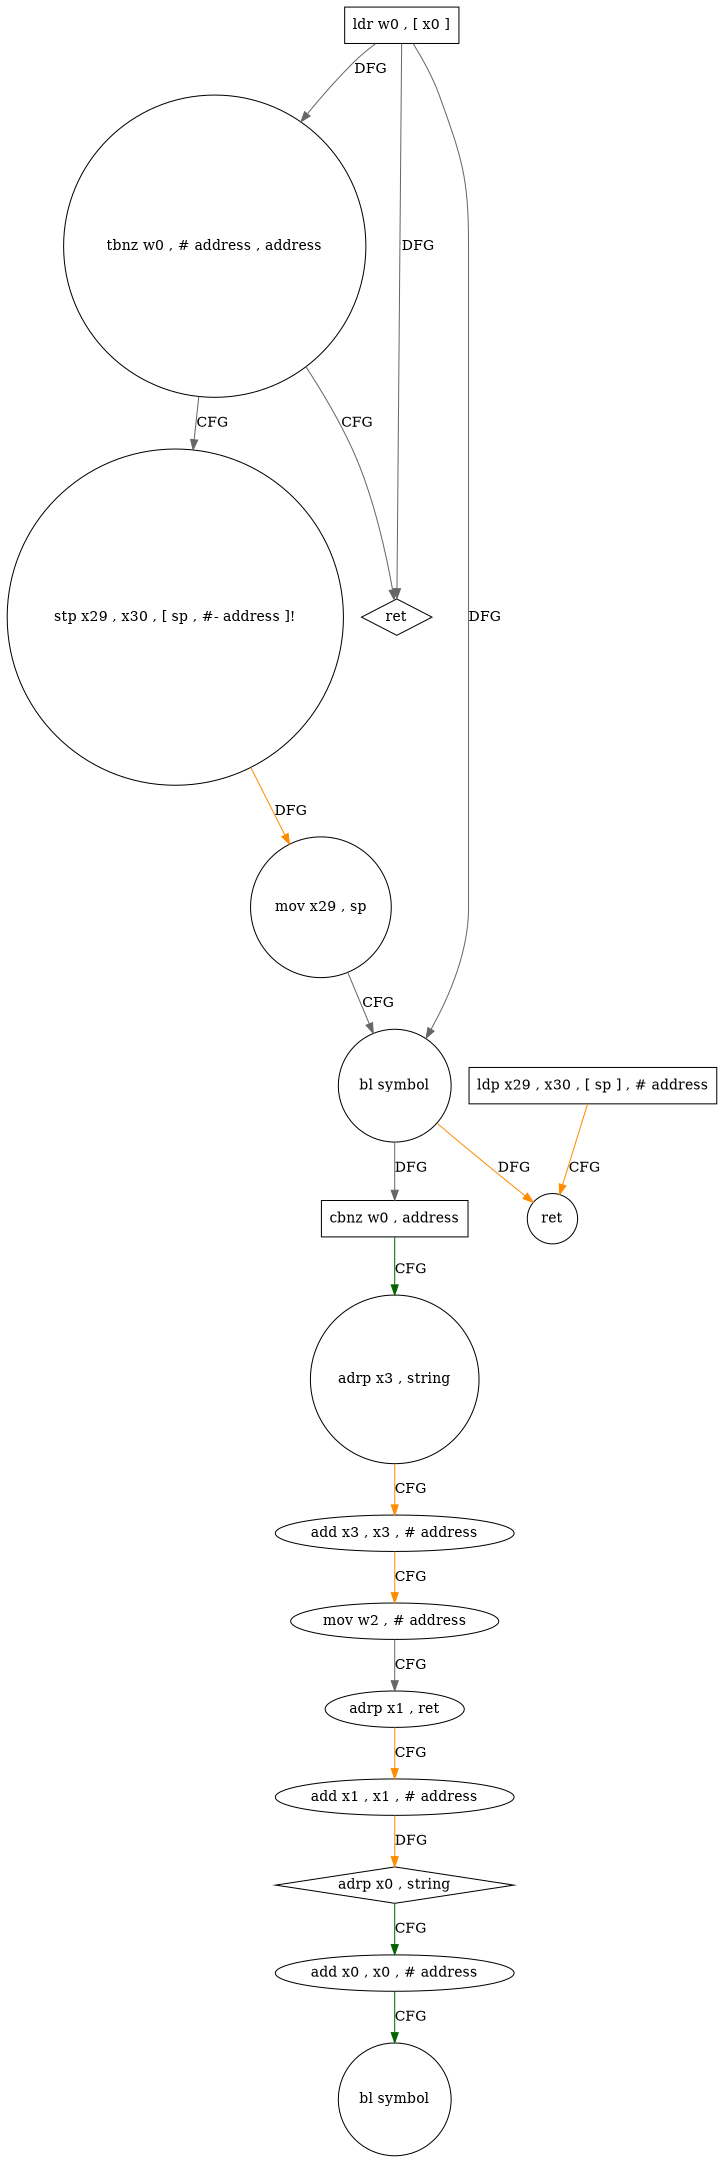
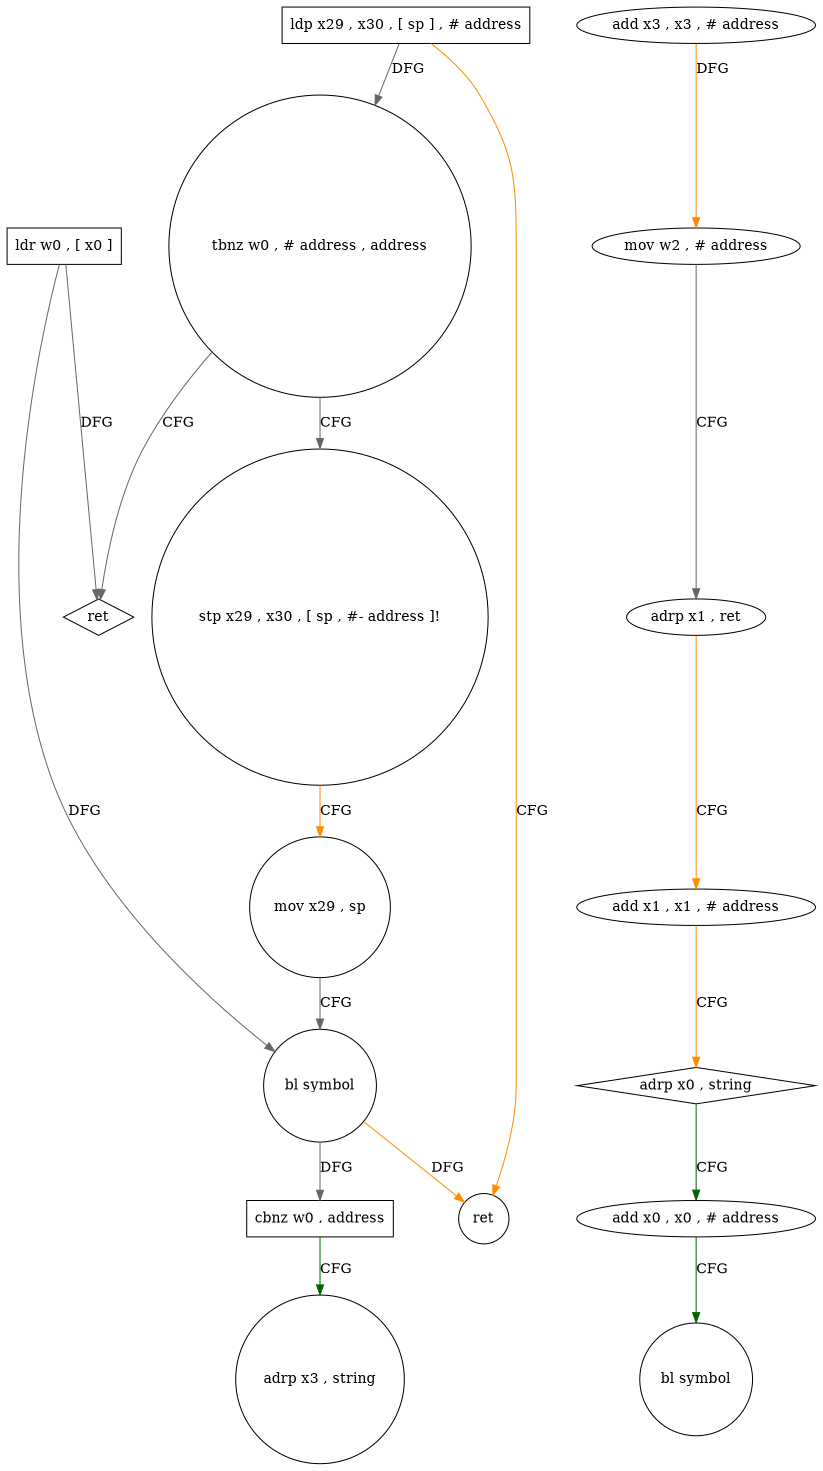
edge "ldr w0 , [ x0 ]" -> "tbnz w0 , # address , address": now "ldp x29 , x30 , [ sp ] , # address" -> "tbnz w0 , # address , address"
edge "stp x29 , x30 , [ sp , #- address ]!" -> "mov x29 , sp": label "DFG" -> "CFG"
edge "adrp x3 , string" -> "add x3 , x3 , # address": removed, label "CFG"
edge "add x3 , x3 , # address" -> "mov w2 , # address": label "CFG" -> "DFG"
edge "add x1 , x1 , # address" -> "adrp x0 , string": label "DFG" -> "CFG"
